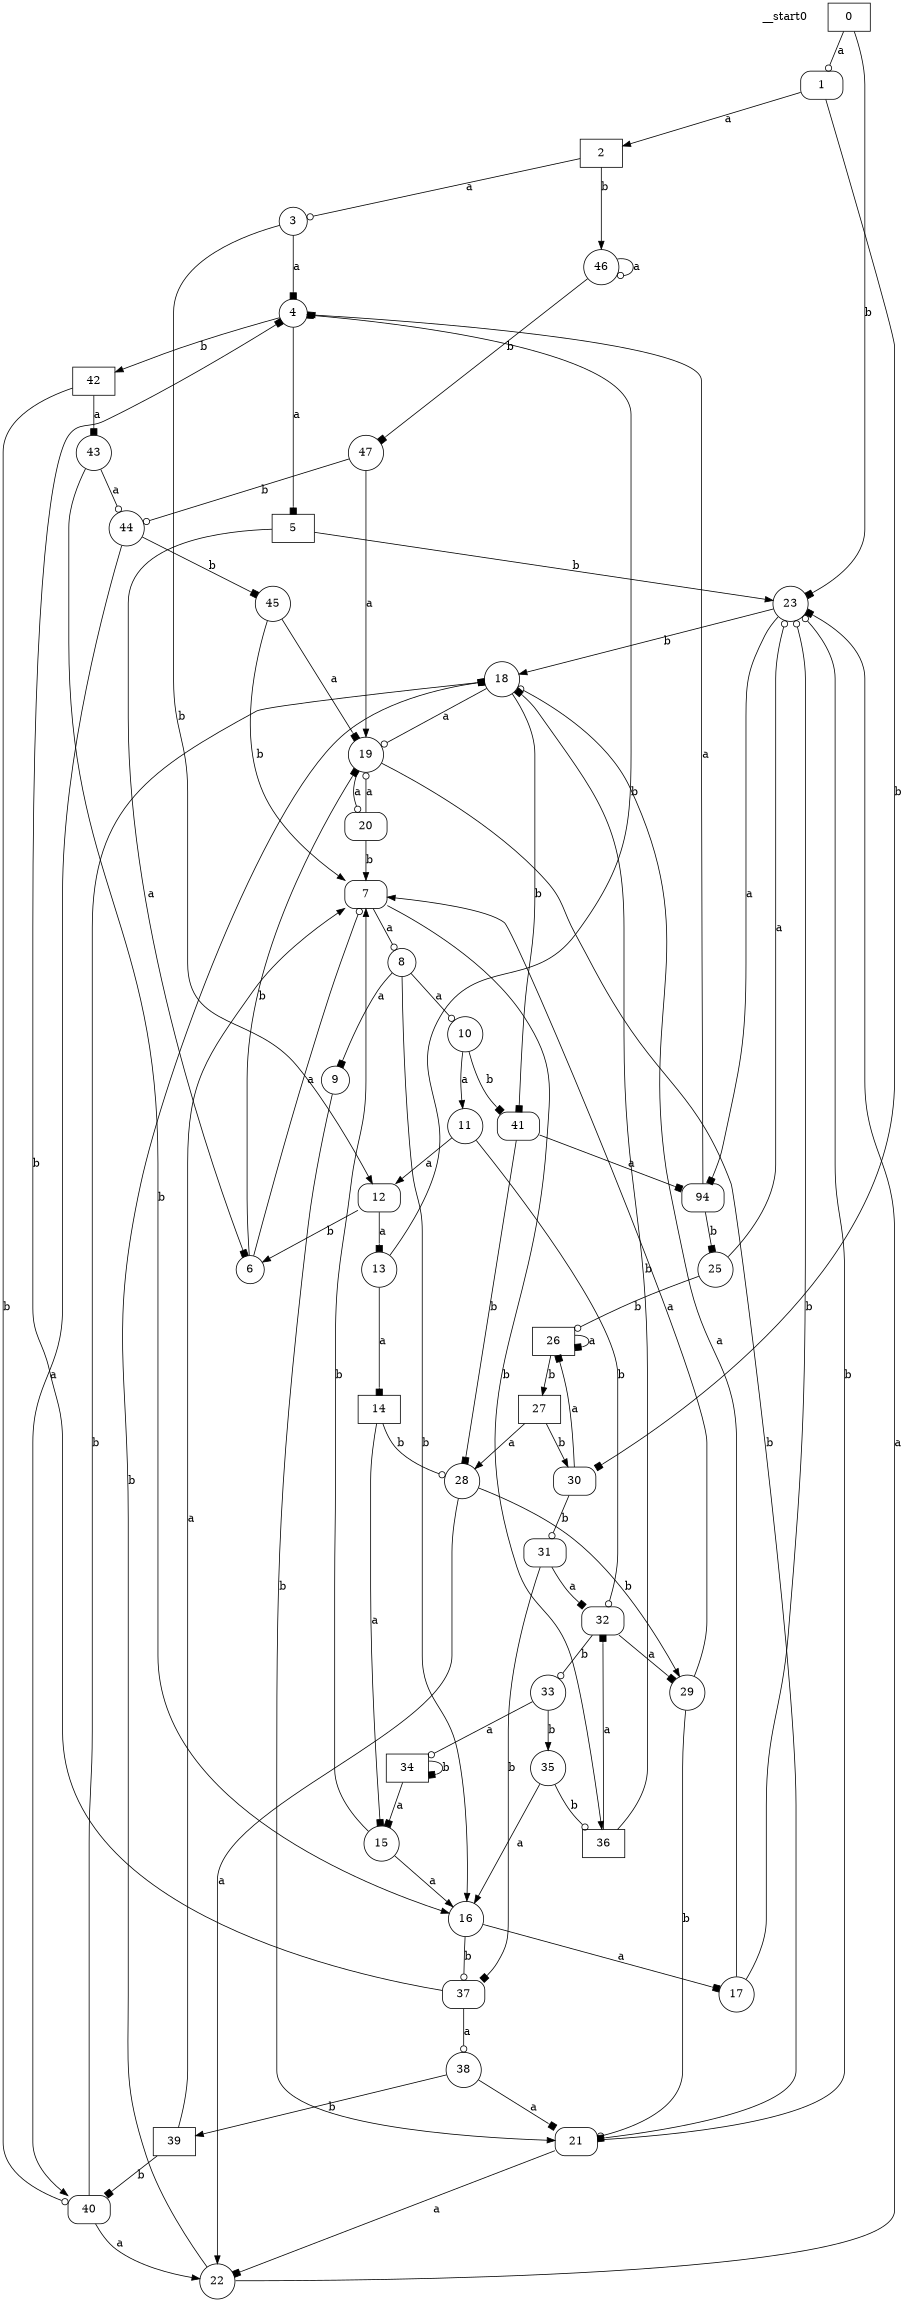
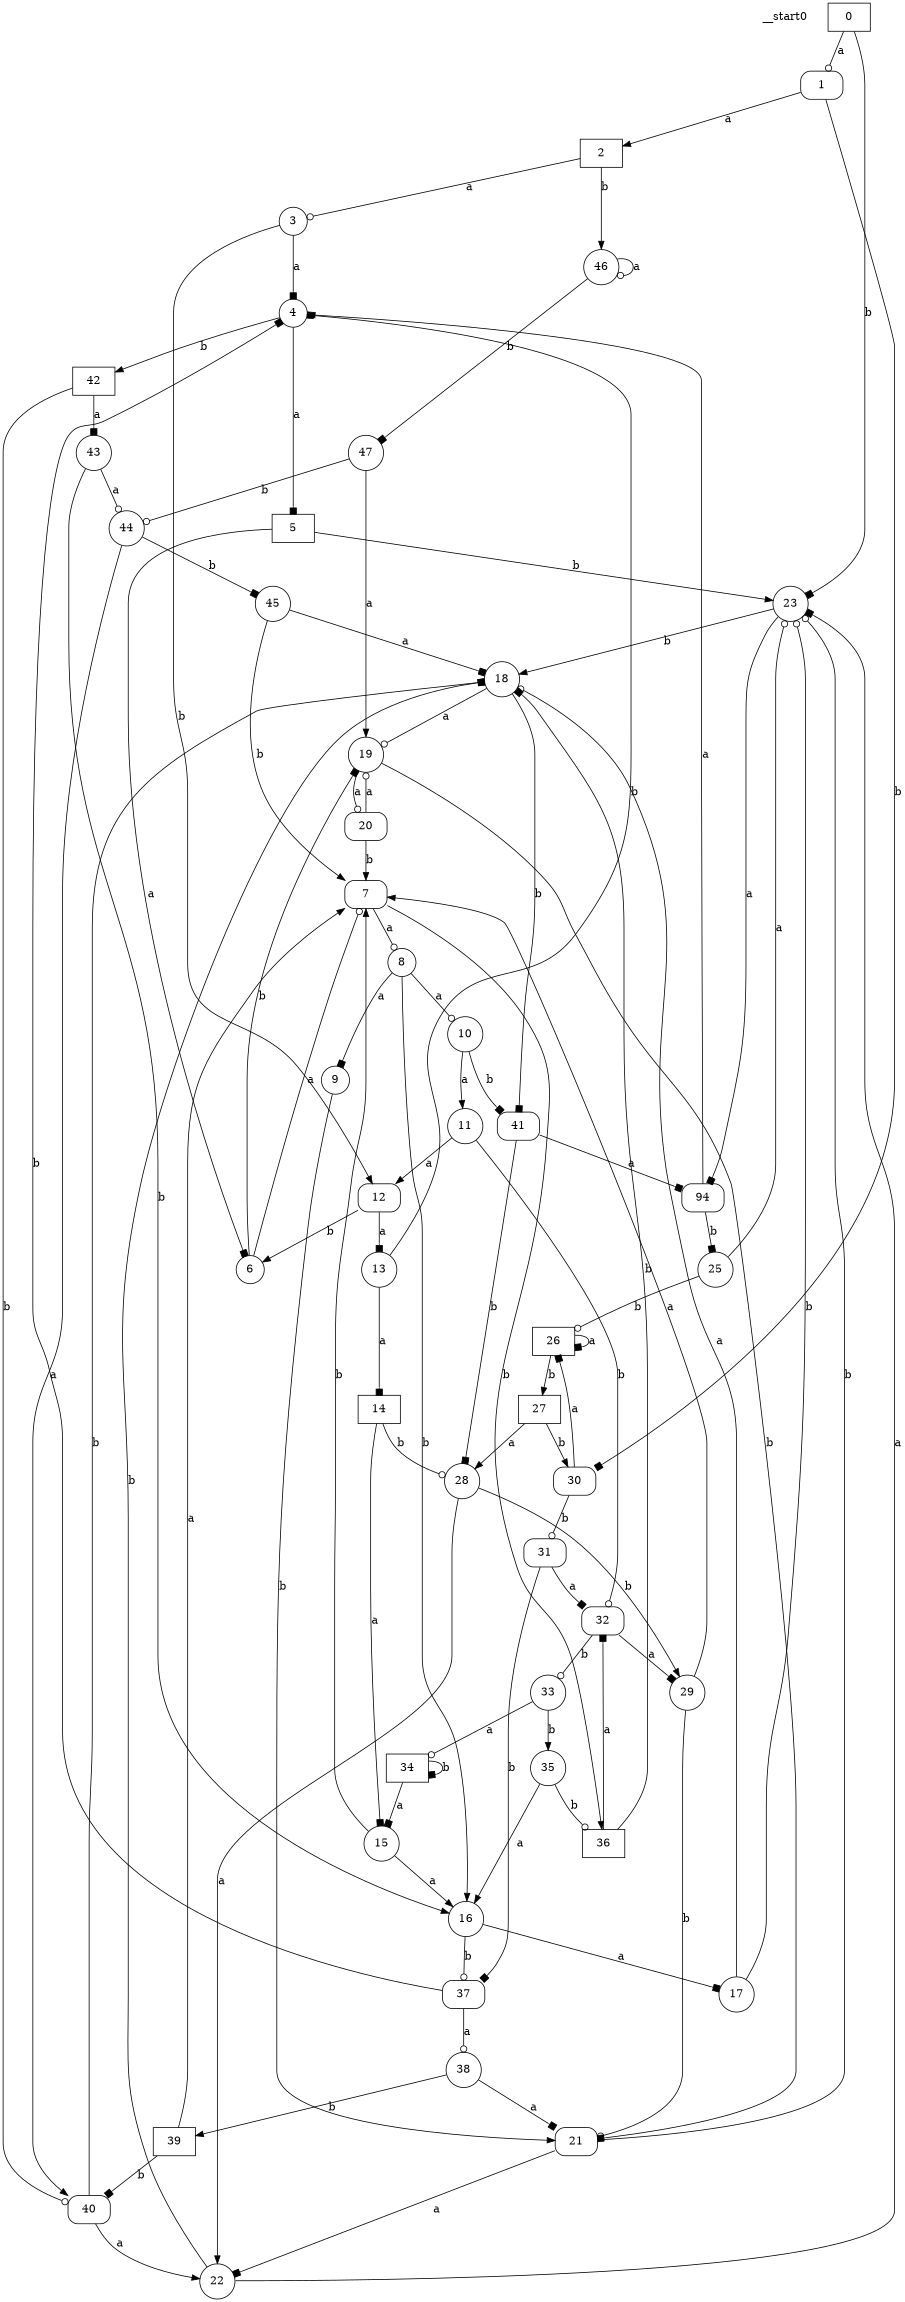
edge "45" -> "19": now "45" -> "18"
